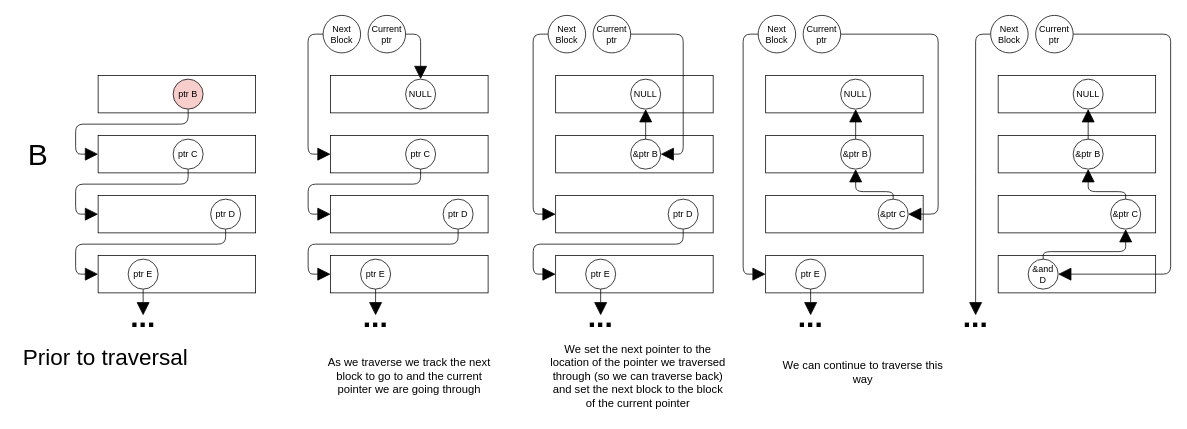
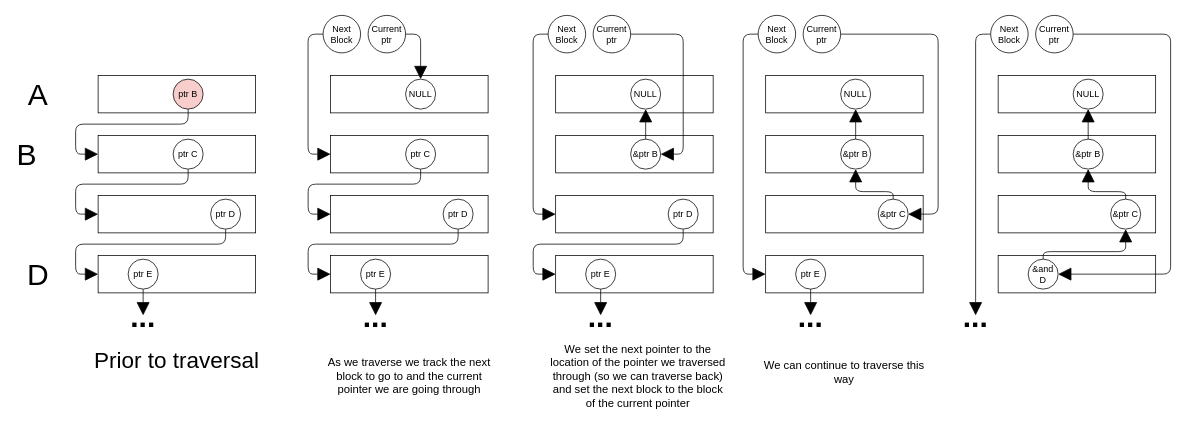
node "A": added
node "B": moved (38, 154) -> (27, 154)
node "D": added
node "Prior to traversal": moved (105, 357) -> (177, 360)
node "We can continue to traverse this way": moved (863, 372) -> (844, 372)
